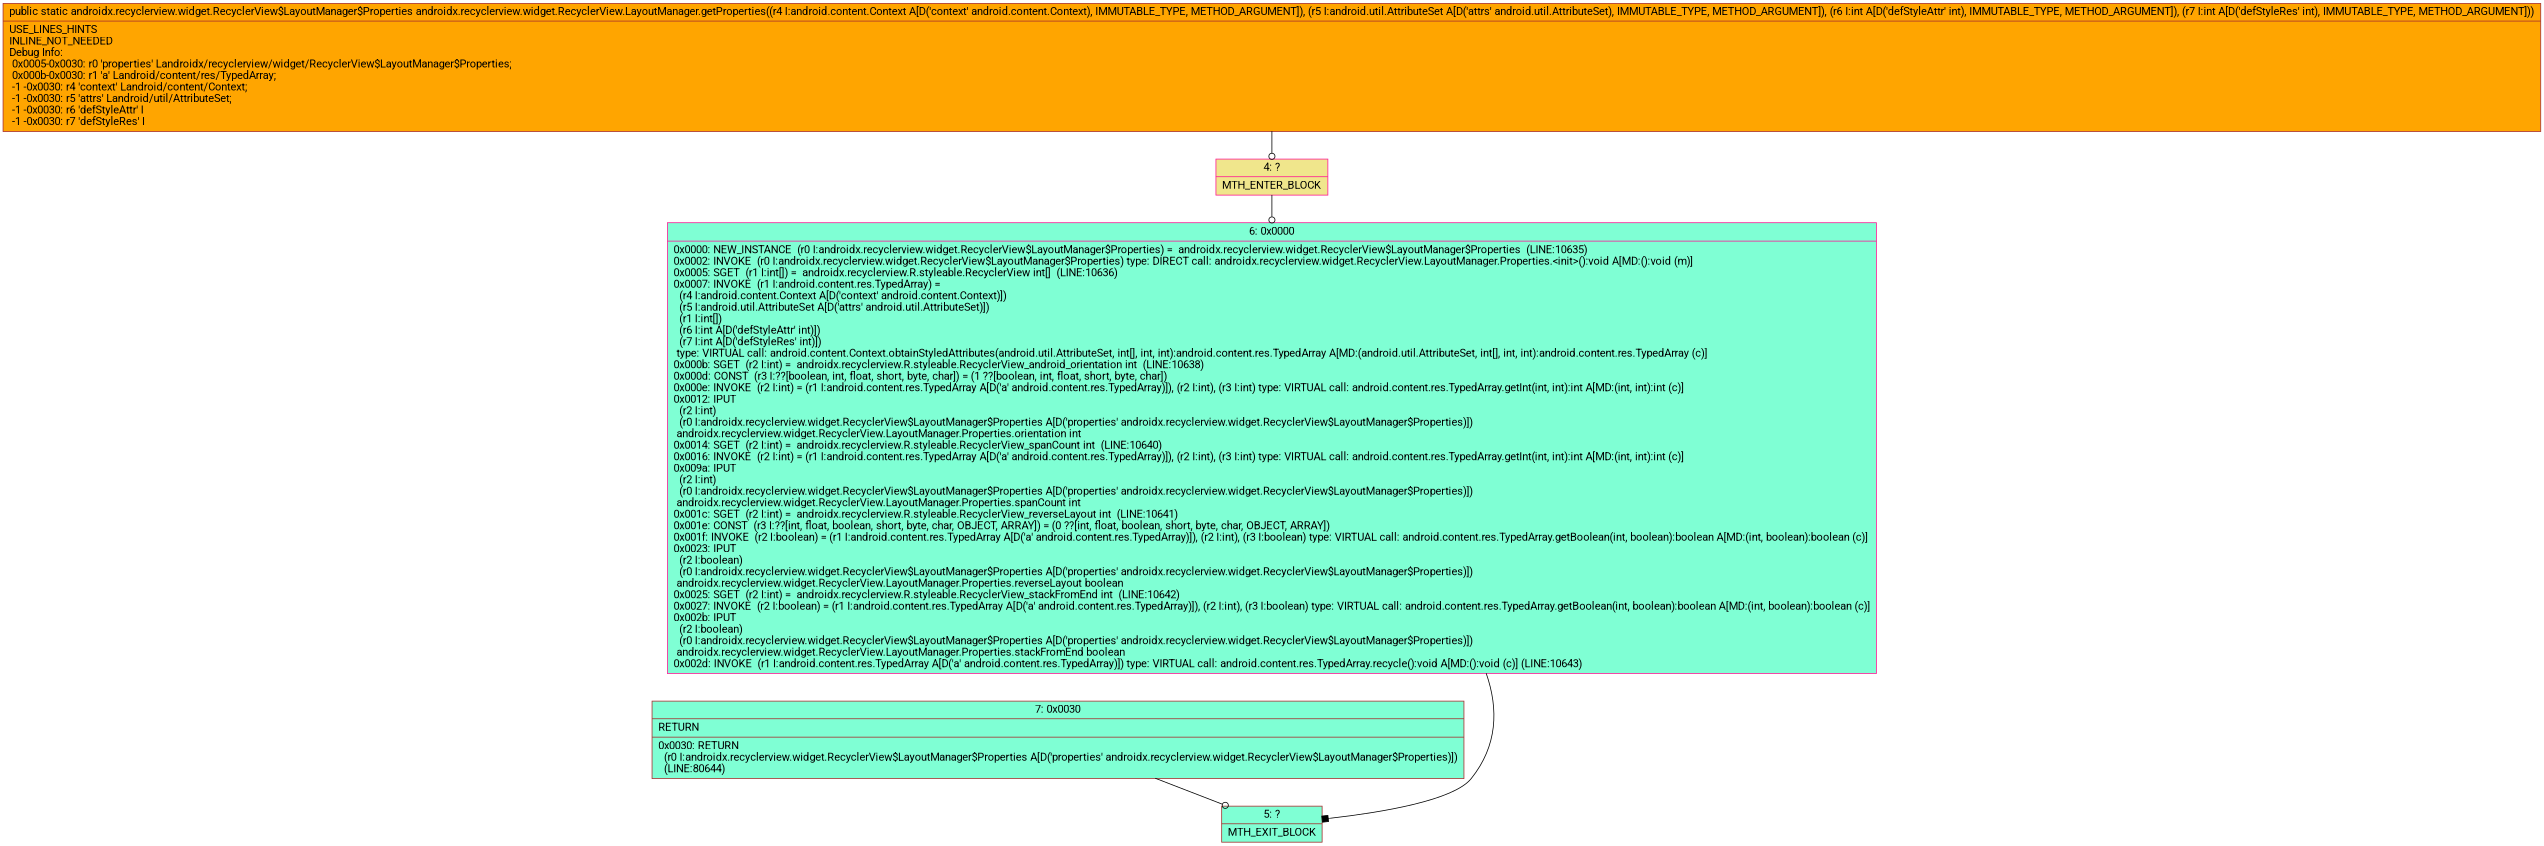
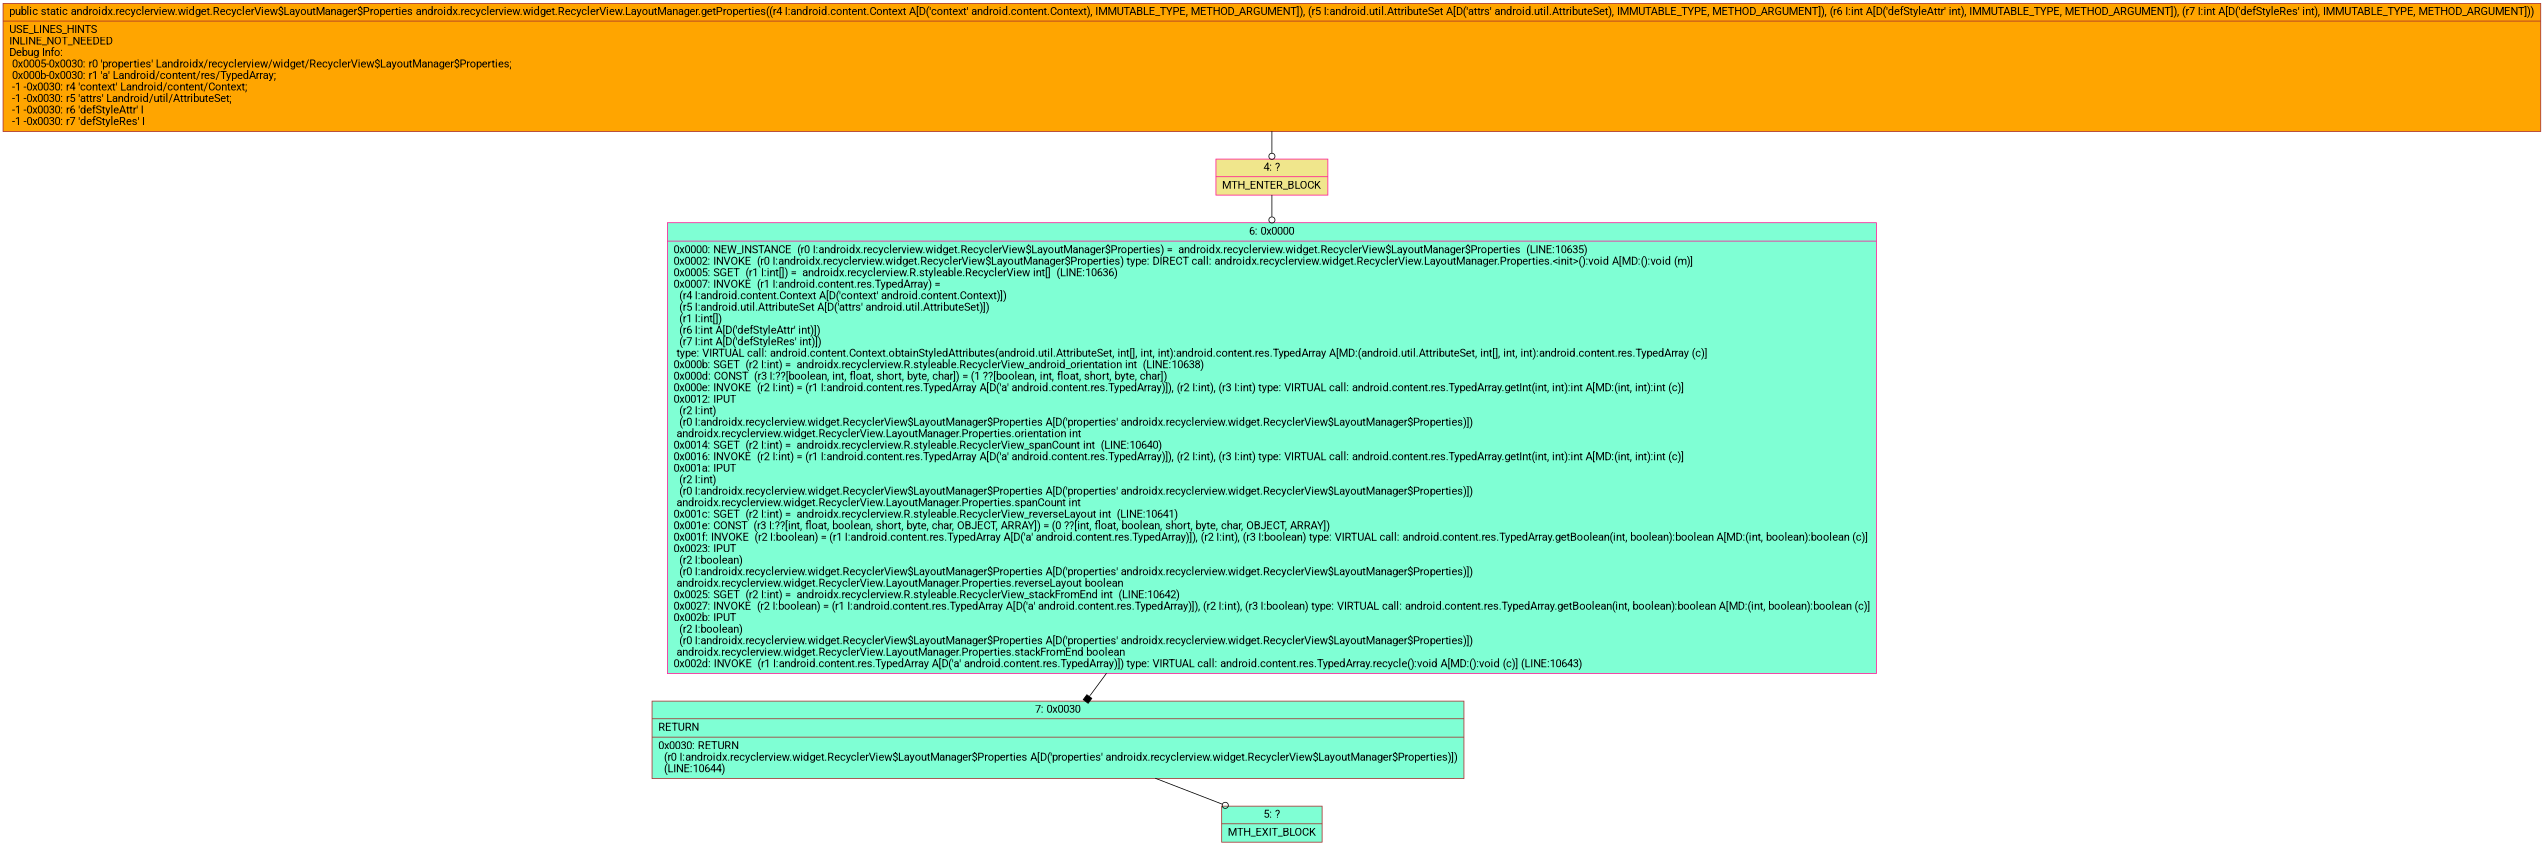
node "6: 0x0000": text "0x009a: IPUT" -> "0x001a: IPUT"
node "7: 0x0030": text "(LINE:80644)" -> "(LINE:10644)"
edge "6: 0x0000" -> "5: ?": now "6: 0x0000" -> "7: 0x0030"
